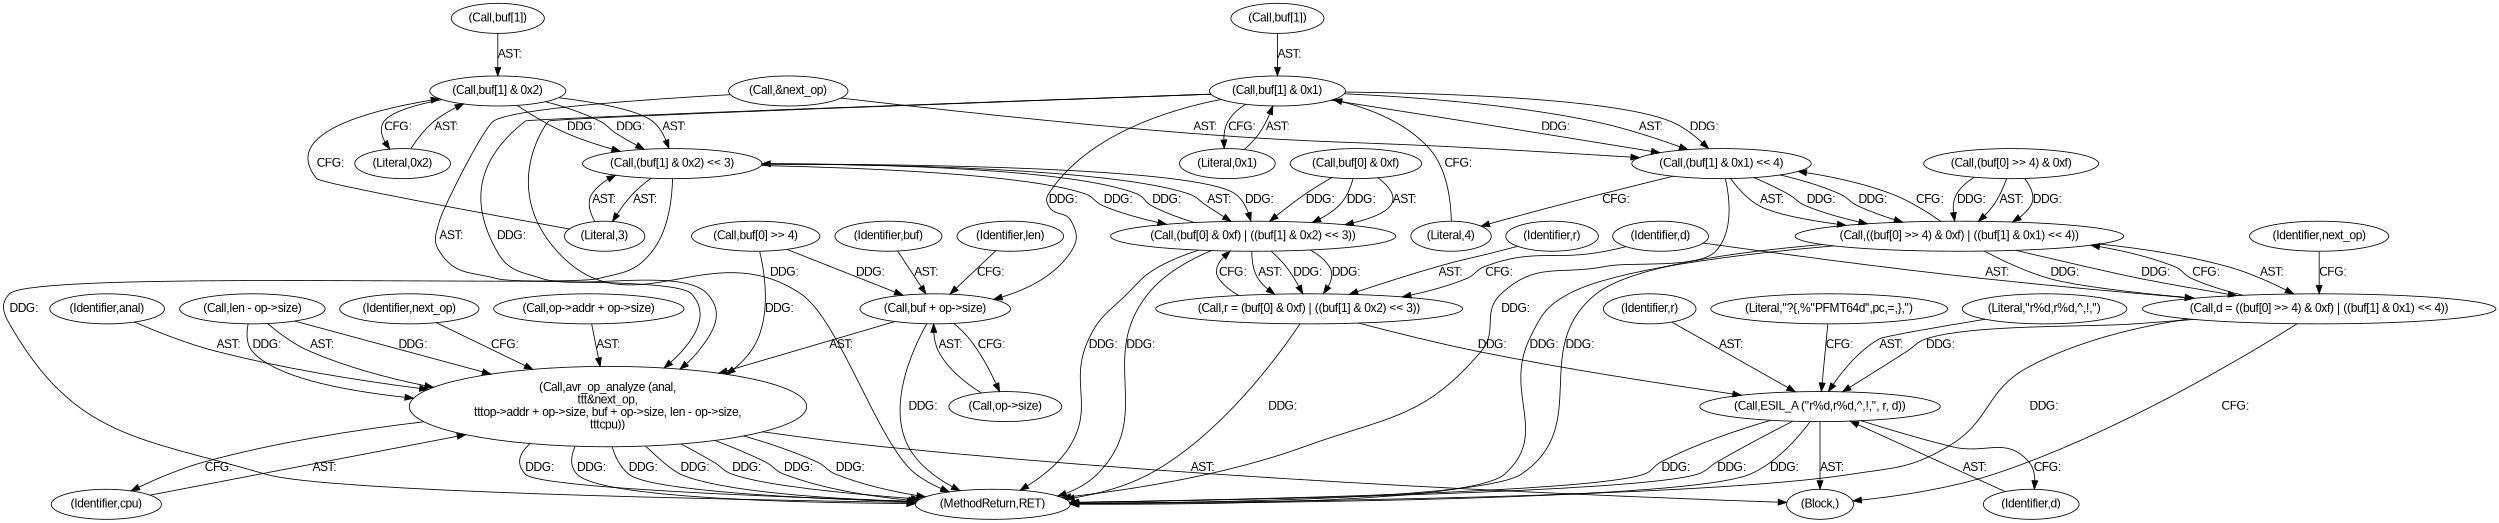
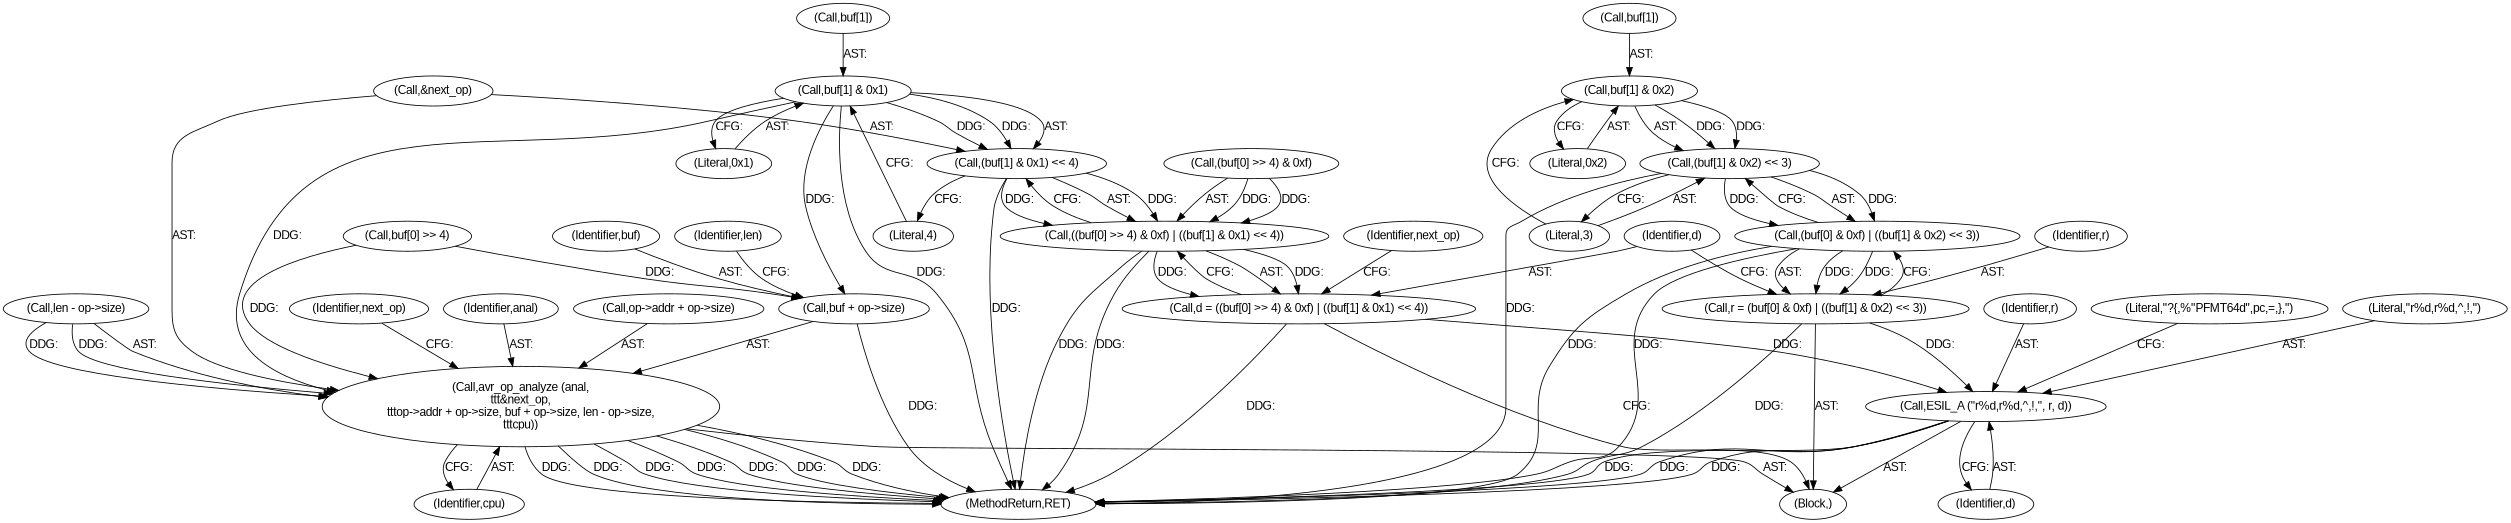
node "(Call,buf[0] & 0xf)": removed
edge "(Call,(buf[1] & 0x2) << 3)" -> "(Literal,3)": label "AST: " -> "CFG: "
edge "(Call,(buf[0] & 0xf) | ((buf[1] & 0x2) << 3))" -> "(Call,(buf[1] & 0x2) << 3)": label "DDG: " -> "CFG: "
edge "(Call,r = (buf[0] & 0xf) | ((buf[1] & 0x2) << 3))" -> "(Block,)": added, label "AST:"
node "(Call,op->size)": removed
